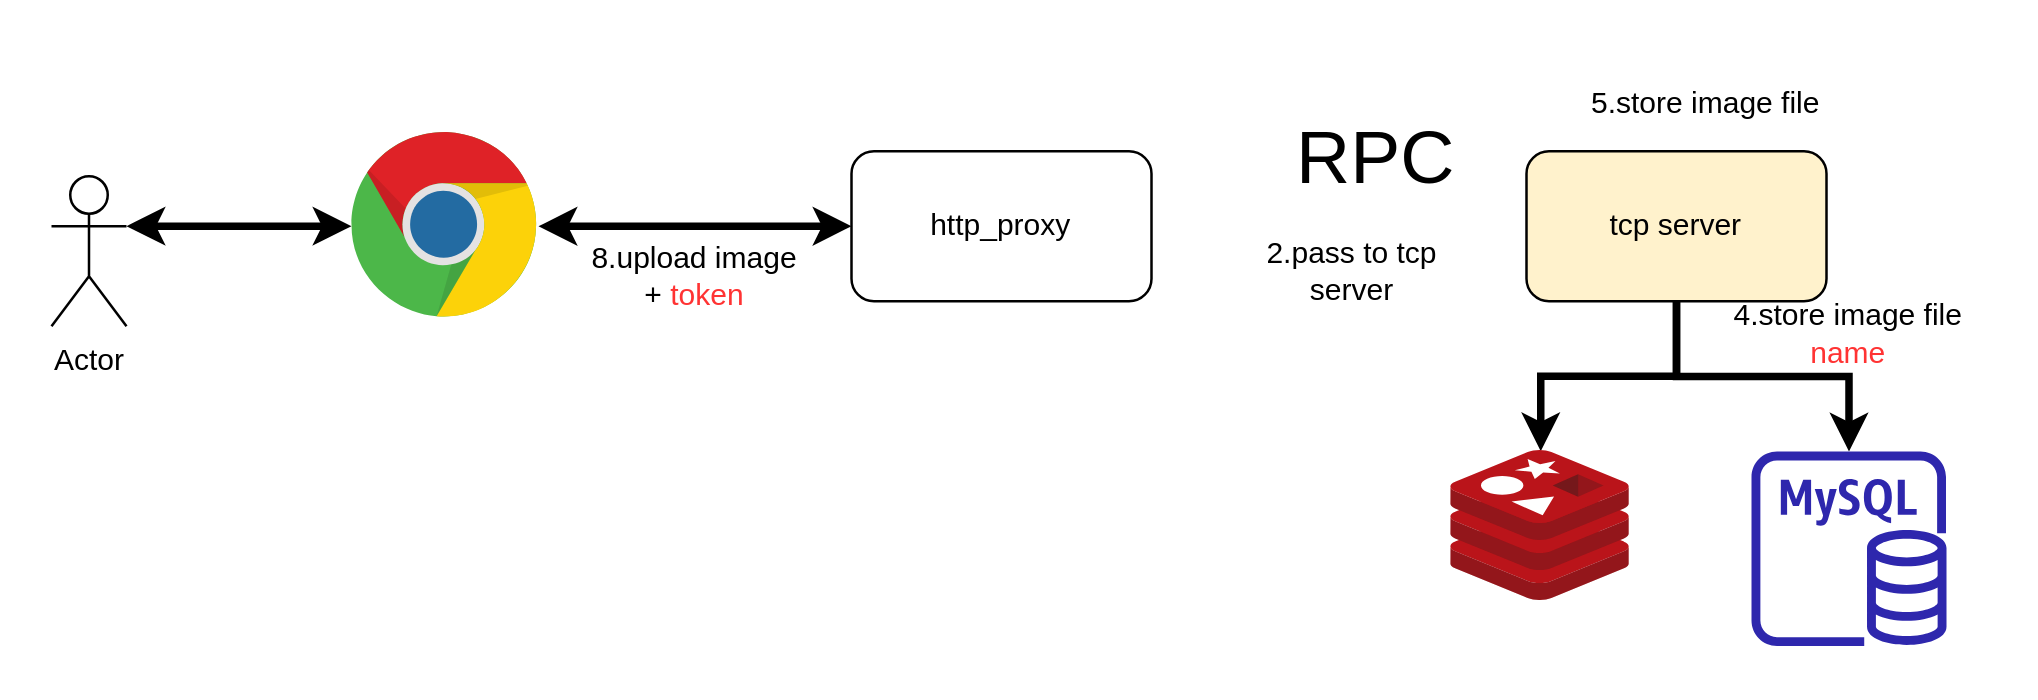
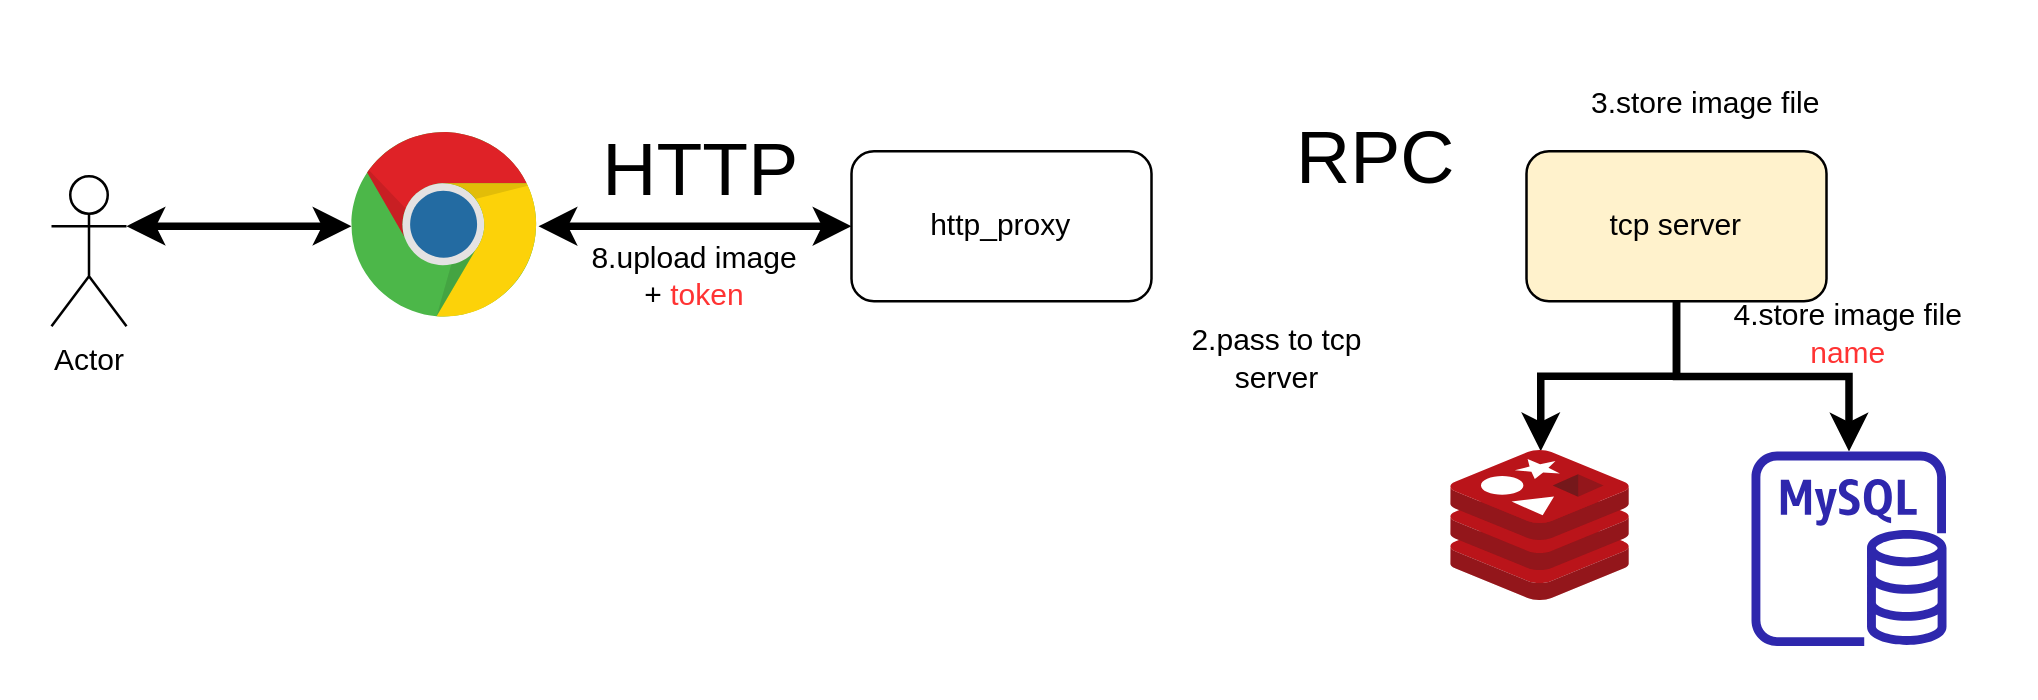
node "5.store image file": label "5.store image file" -> "3.store image file"
node "HTTP": added
node "2.pass to tcp server": moved (1351, 271) -> (1276, 358)
